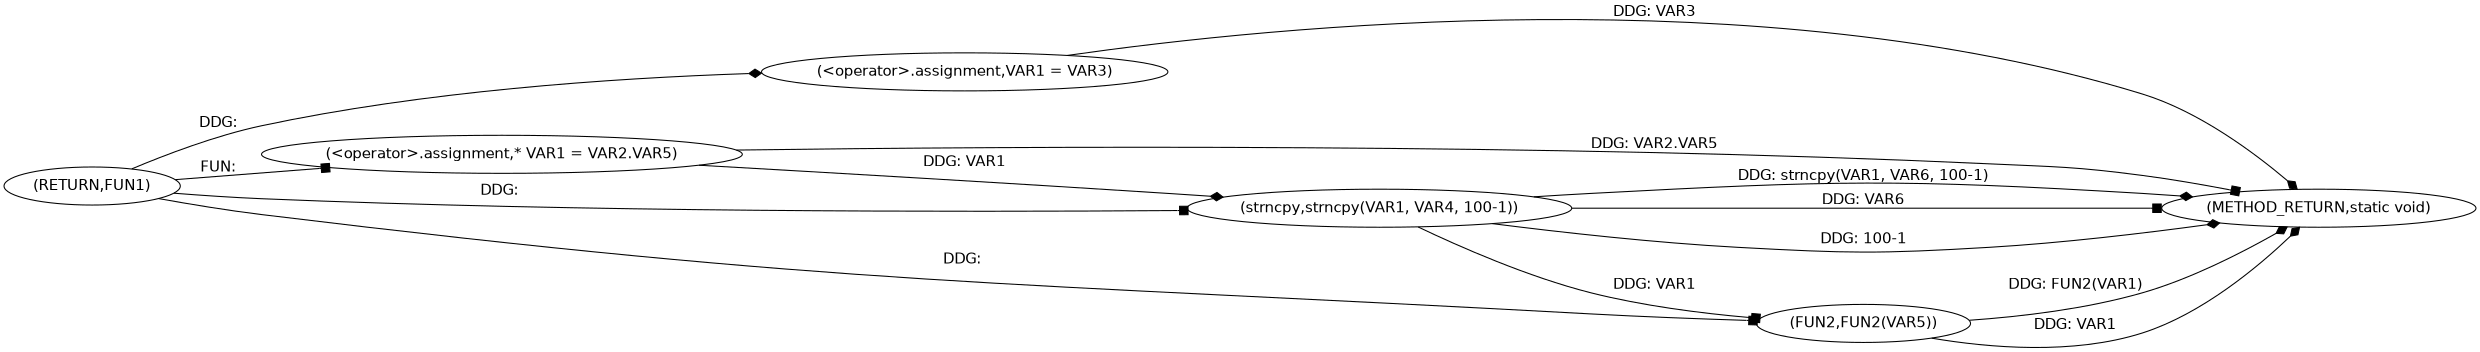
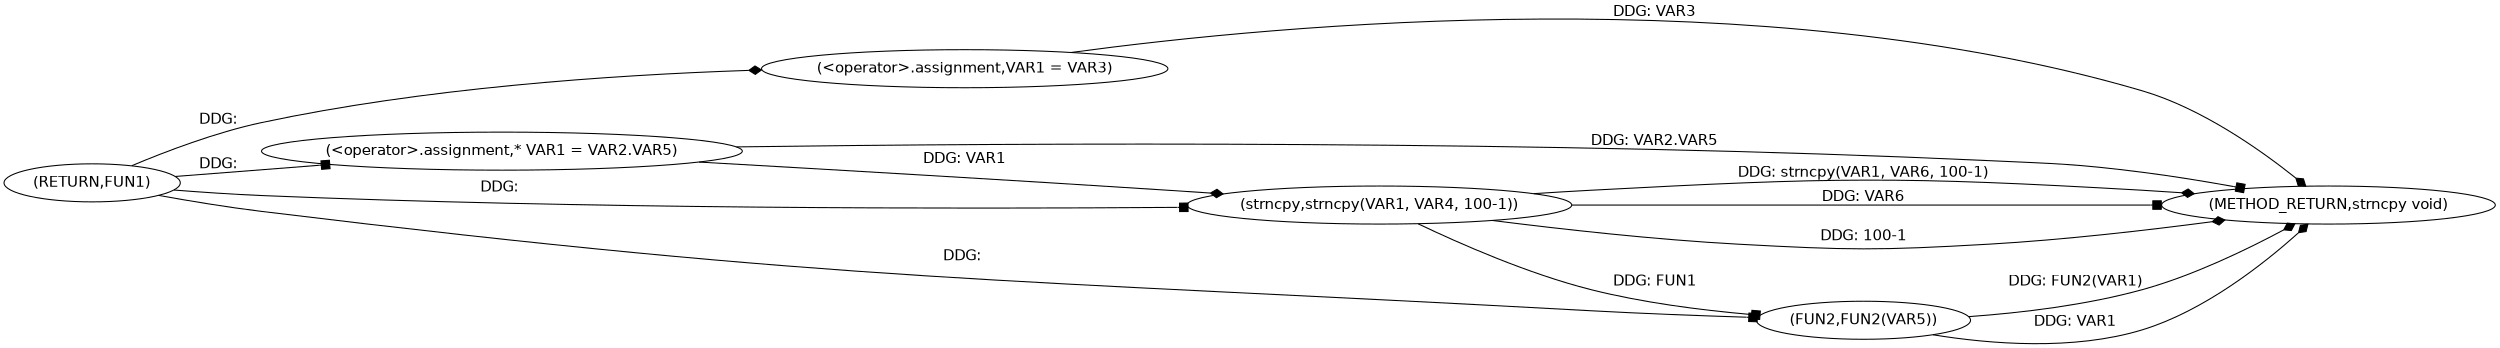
edge "(RETURN,FUN1)" -> "(<operator>.assignment,* VAR1 = VAR2.VAR5)": label "FUN: " -> "DDG: "
node "(METHOD_RETURN,static void)": label "(METHOD_RETURN,static void)" -> "(METHOD_RETURN,strncpy void)"
edge "(strncpy,strncpy(VAR1, VAR4, 100-1))" -> "(FUN2,FUN2(VAR5))": label "DDG: VAR1" -> "DDG: FUN1"
